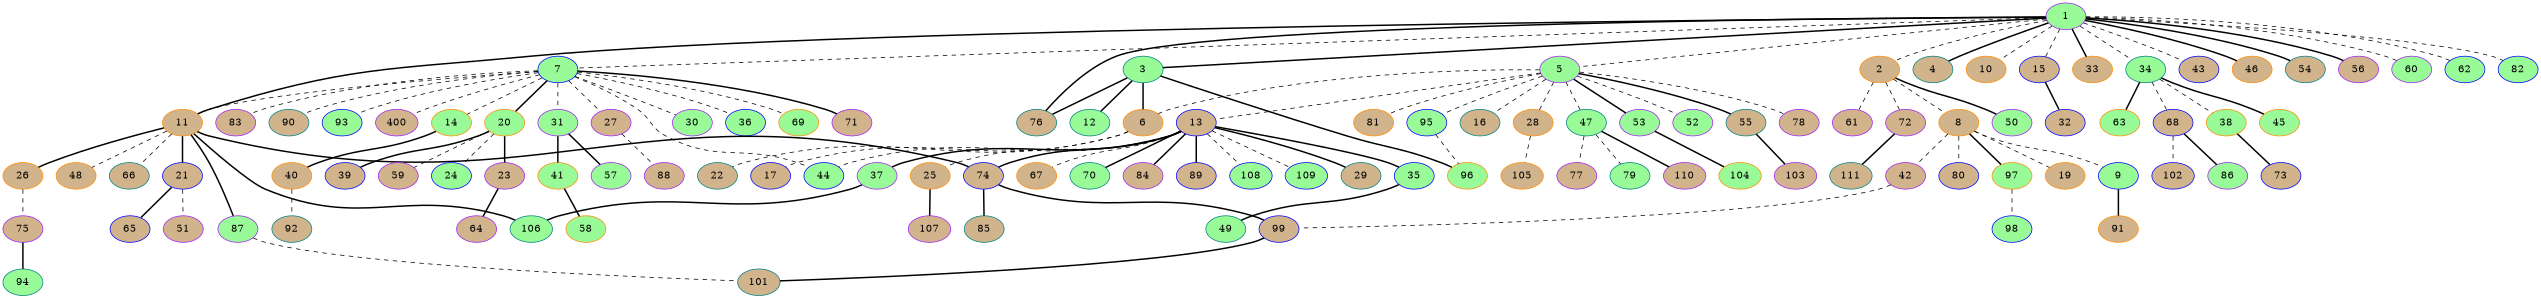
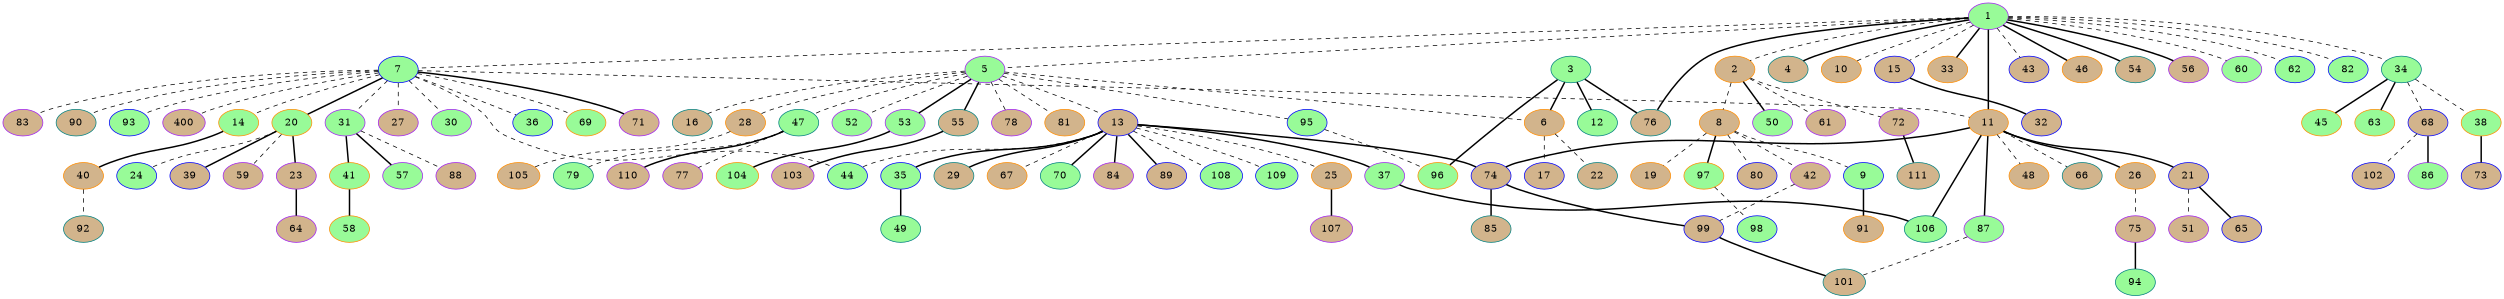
edge "1" -- "3": removed
edge "27" -- "88": now "31" -- "88"
